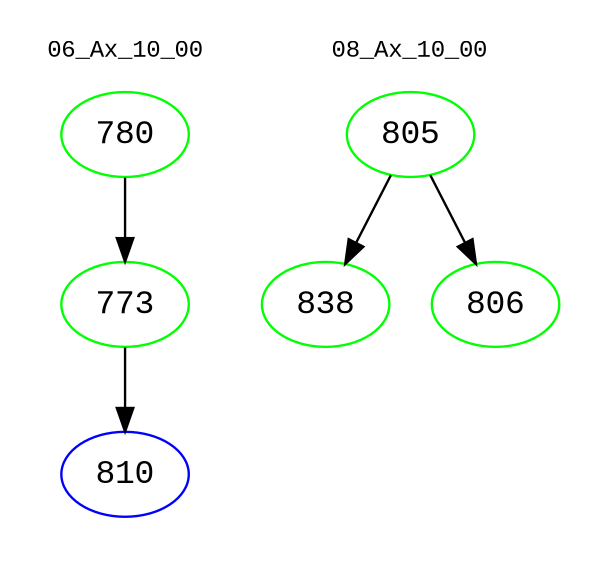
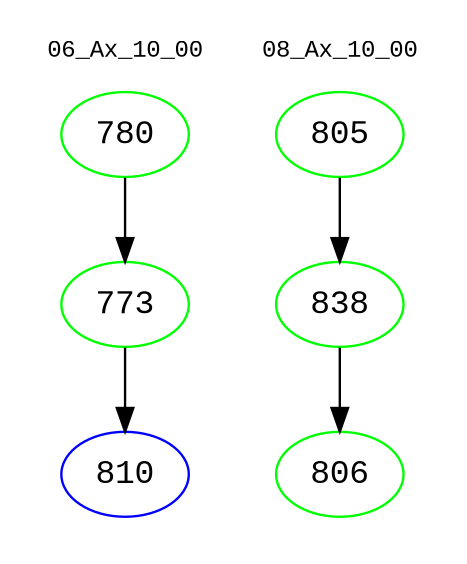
edge "805" -> "806": now "838" -> "806"
